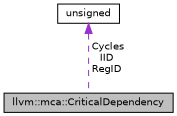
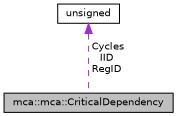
node "llvm::mca::CriticalDependency": label "llvm::mca::CriticalDependency" -> "mca::mca::CriticalDependency"
